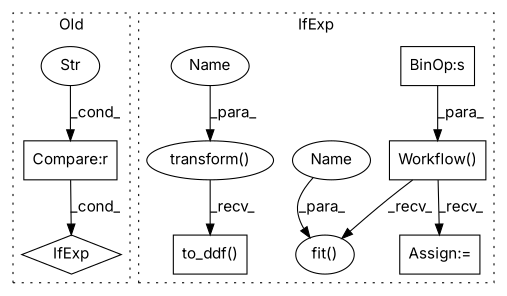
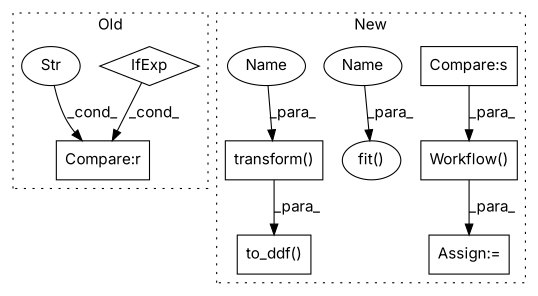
cluster "IfExp": label "IfExp" -> "New"
node "BinOp:s": label "BinOp:s" -> "Compare:s"
node "transform()": shape ellipse -> box
edge "Compare:r" -> "IfExp": reversed
edge "Workflow()" -> "fit()": removed, label "_recv_"
edge "transform()" -> "to_ddf()": label "_recv_" -> "_para_"
edge "Workflow()" -> "Assign:=": label "_recv_" -> "_para_"
